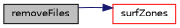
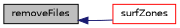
edge "removeFiles" -> "surfZones": reversed
